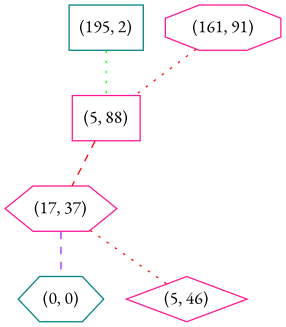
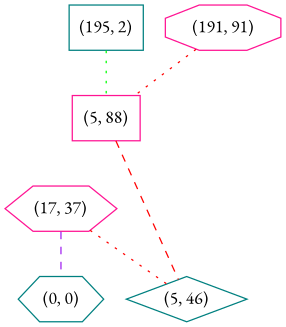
node "(161, 91)": label "(161, 91)" -> "(191, 91)"
edge "(5, 88)" -- "(17, 37)": now "(5, 88)" -- "(5, 46)"
node "(5, 46)": color deeppink -> teal
